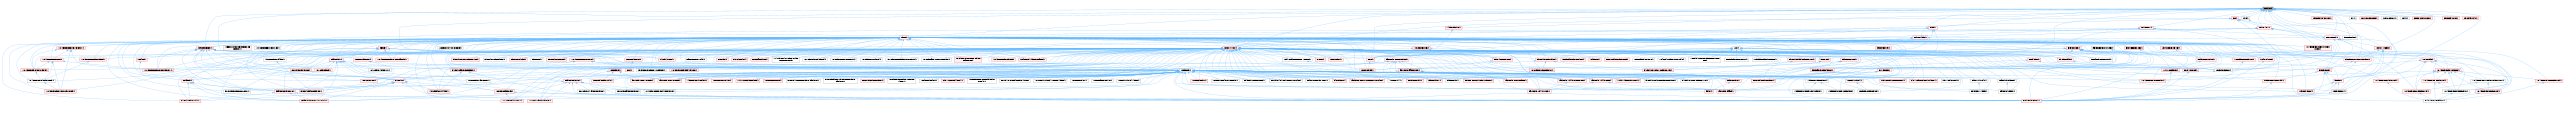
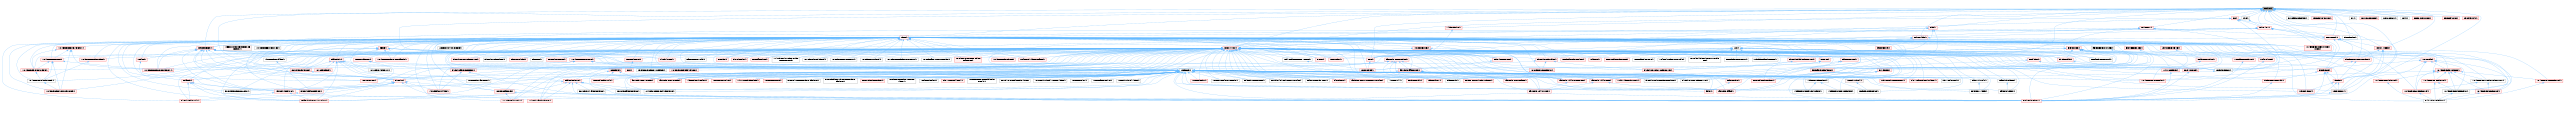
node "CurveEditorTreeFilter.h": added
node "MaterialInstanceUpdateParameter Set.h": label "MaterialInstanceUpdateParameter Set.h" -> "CompileAllBlueprintsCommandlet Set.h"
node "EdGraphSchema_K2.h": label "EdGraphSchema_K2.h" -> "BitmaskLiteral_K2.h"
